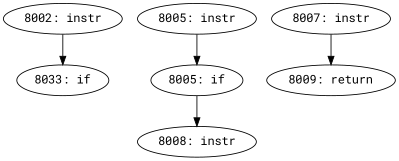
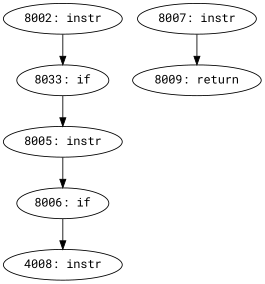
node "8005: if": label "8005: if" -> "8006: if"
edge "8033: if" -> "8005: instr": added
node "8008: instr": label "8008: instr" -> "4008: instr"
